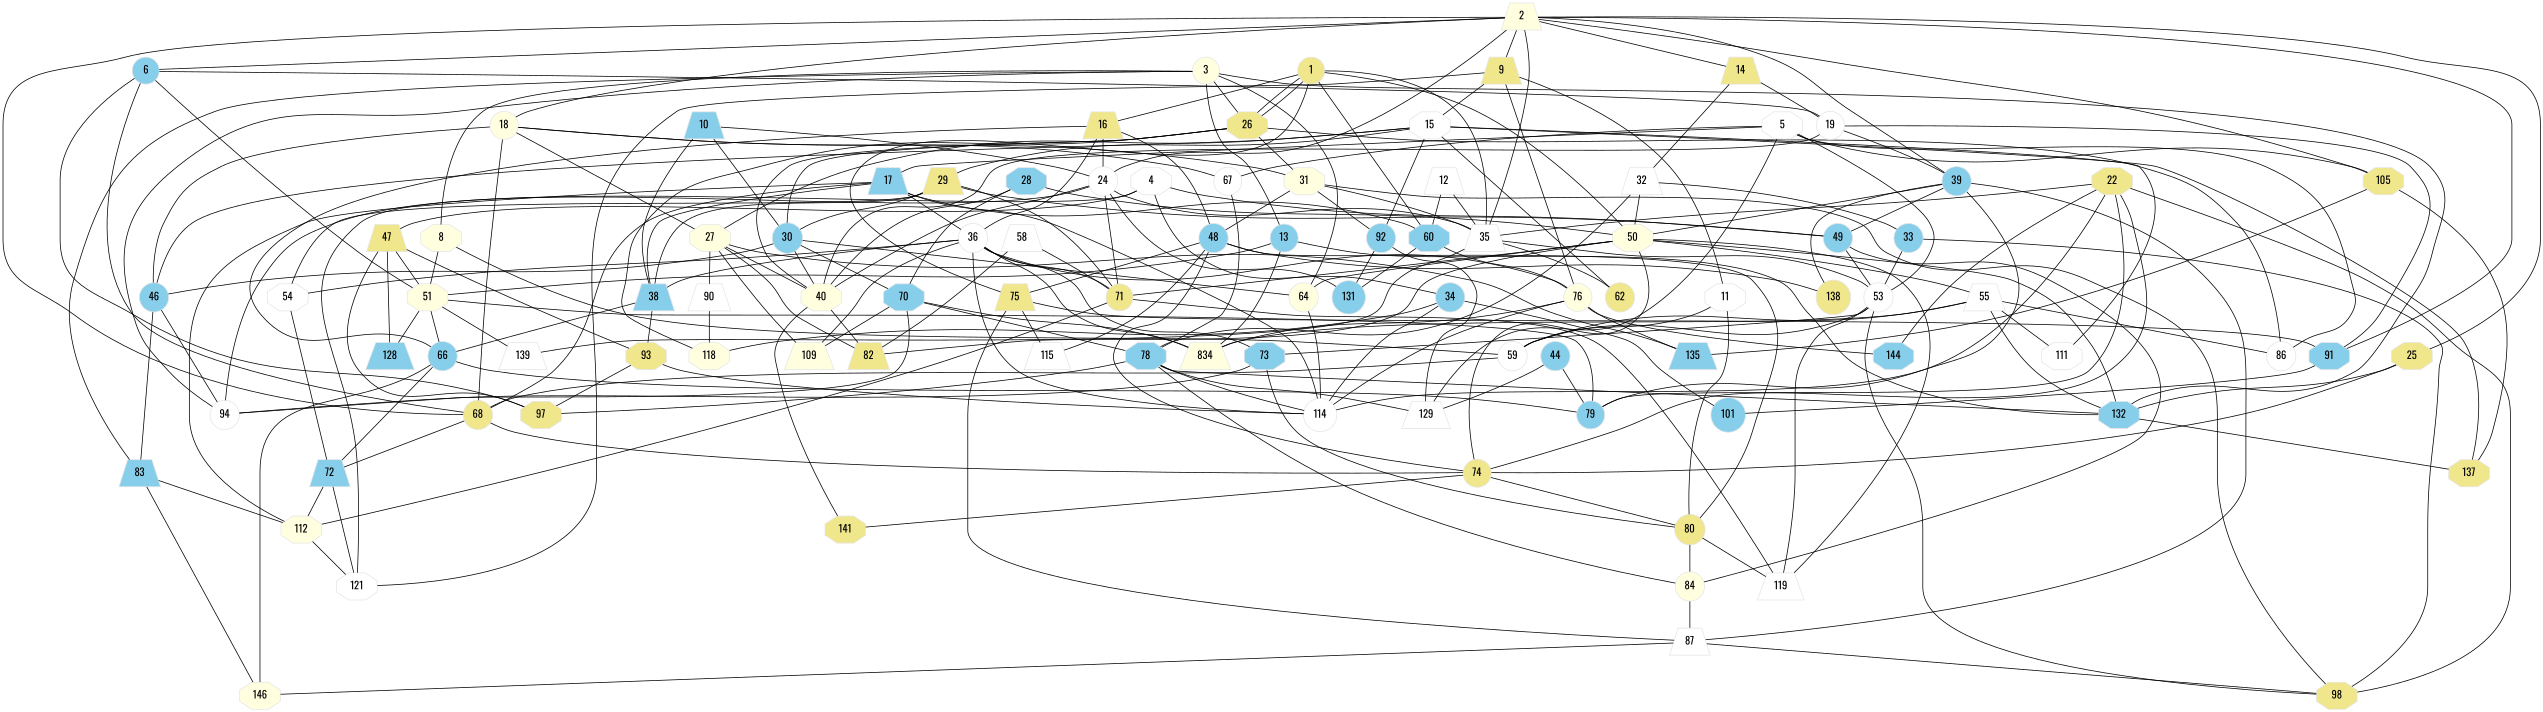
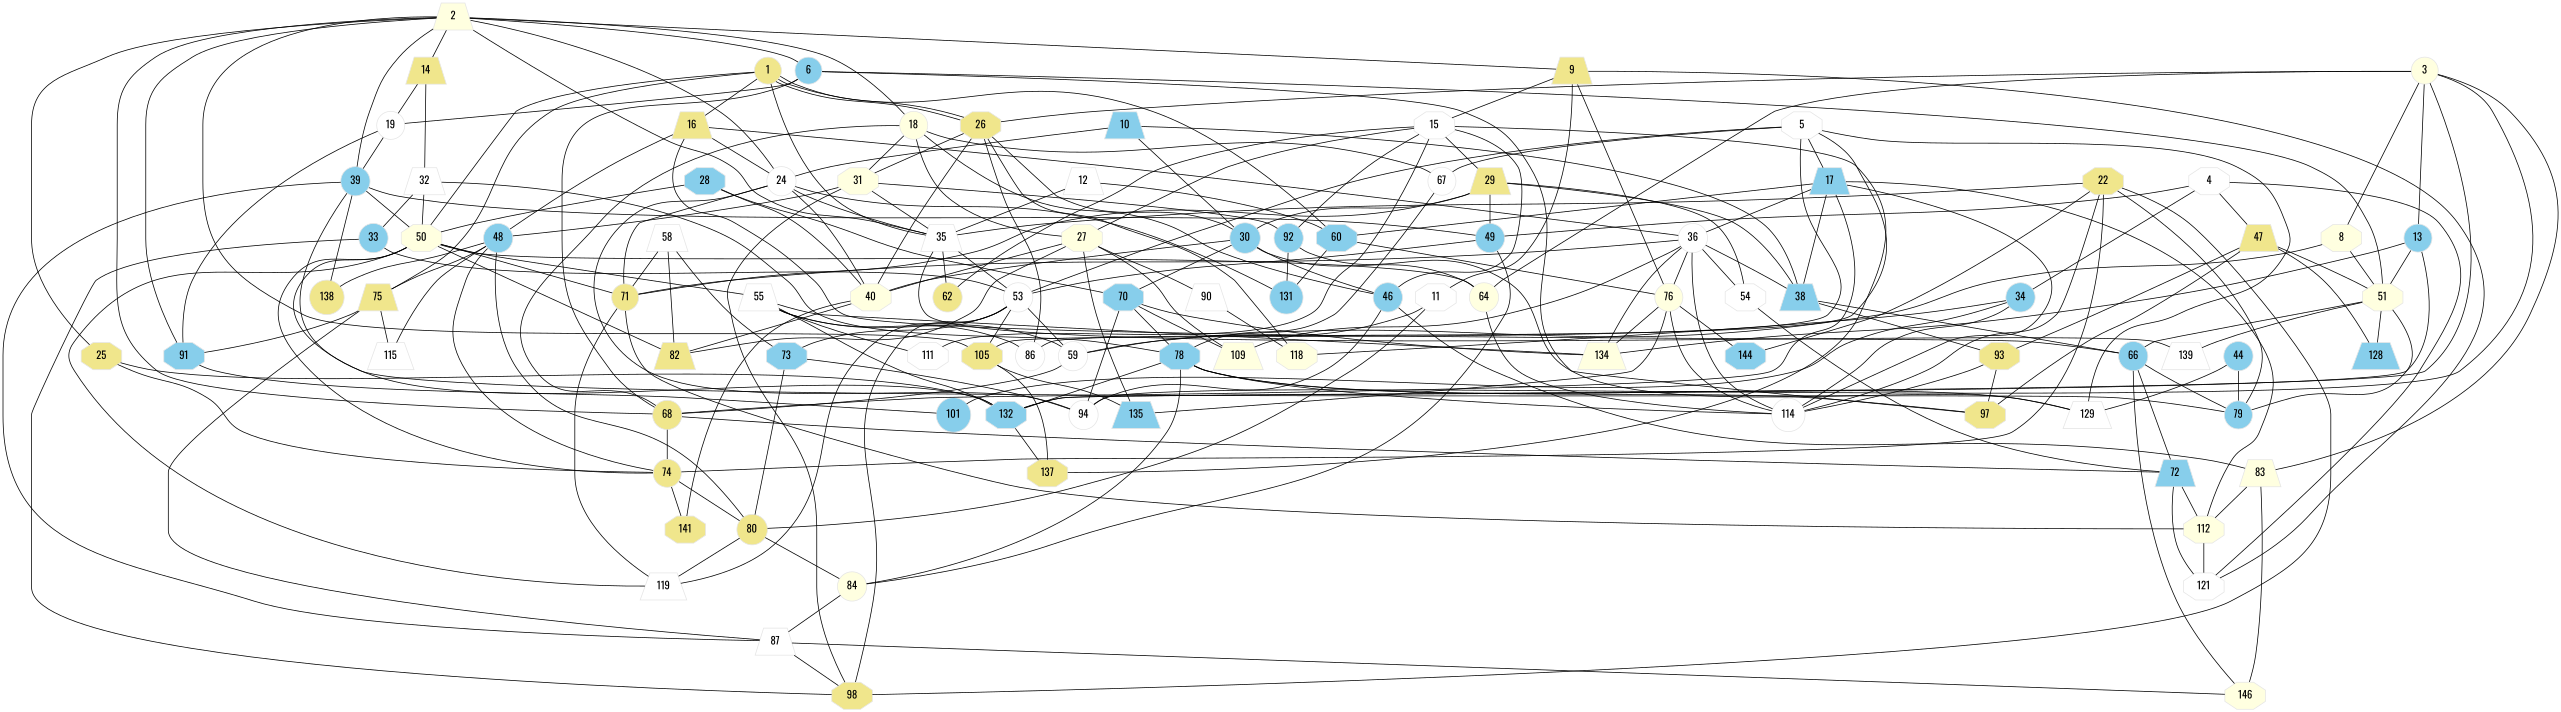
edge "19" -- "40": removed
edge "53" -- "105": added
edge "36" -- "73": now "58" -- "73"
node "834": label "834" -> "134"
node "83": fillcolor skyblue -> lightyellow
